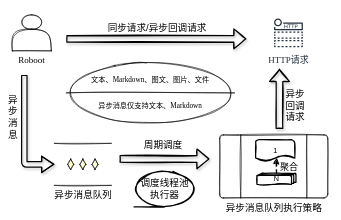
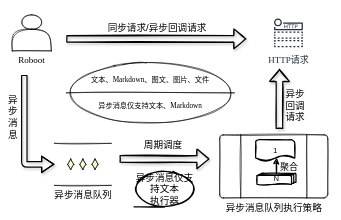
edge "N" -> "1": style dashed -> solid
node "调度线程池 执行器": label "调度线程池 执行器" -> "异步消息仅支持文本 执行器"
